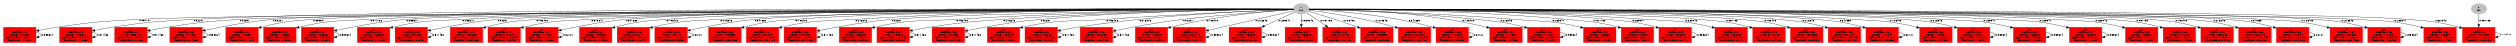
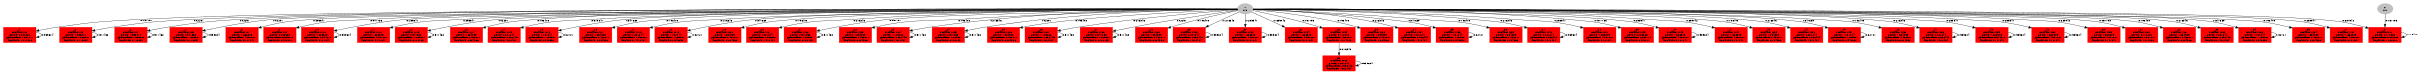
edge "1" -> "56": now "32" -> "56"
edge "1" -> "21": label "0.02291 " -> "-0.057197 "
node "42": removed
